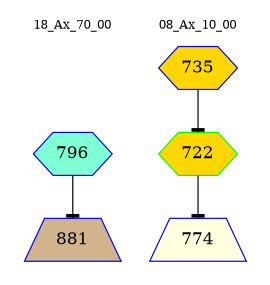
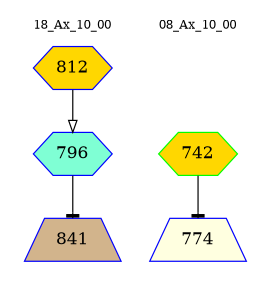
cluster "18_Ax_70_00": label "18_Ax_70_00" -> "18_Ax_10_00"
node "812": added
node "735": removed
node "722": label "722" -> "742"
node "881": label "881" -> "841"
